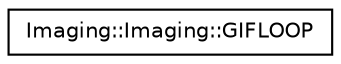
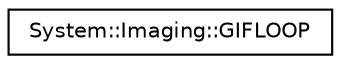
node "Imaging::Imaging::GIFLOOP": label "Imaging::Imaging::GIFLOOP" -> "System::Imaging::GIFLOOP"
